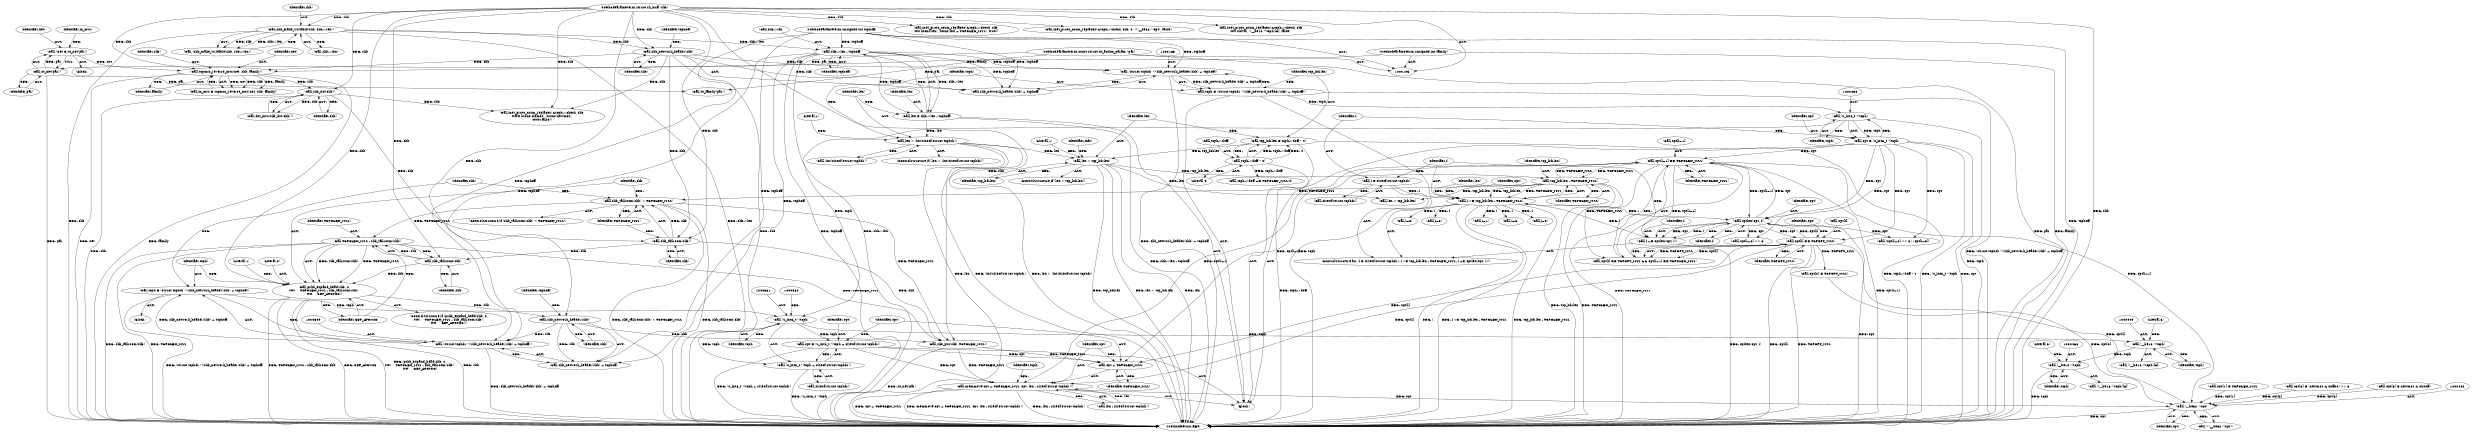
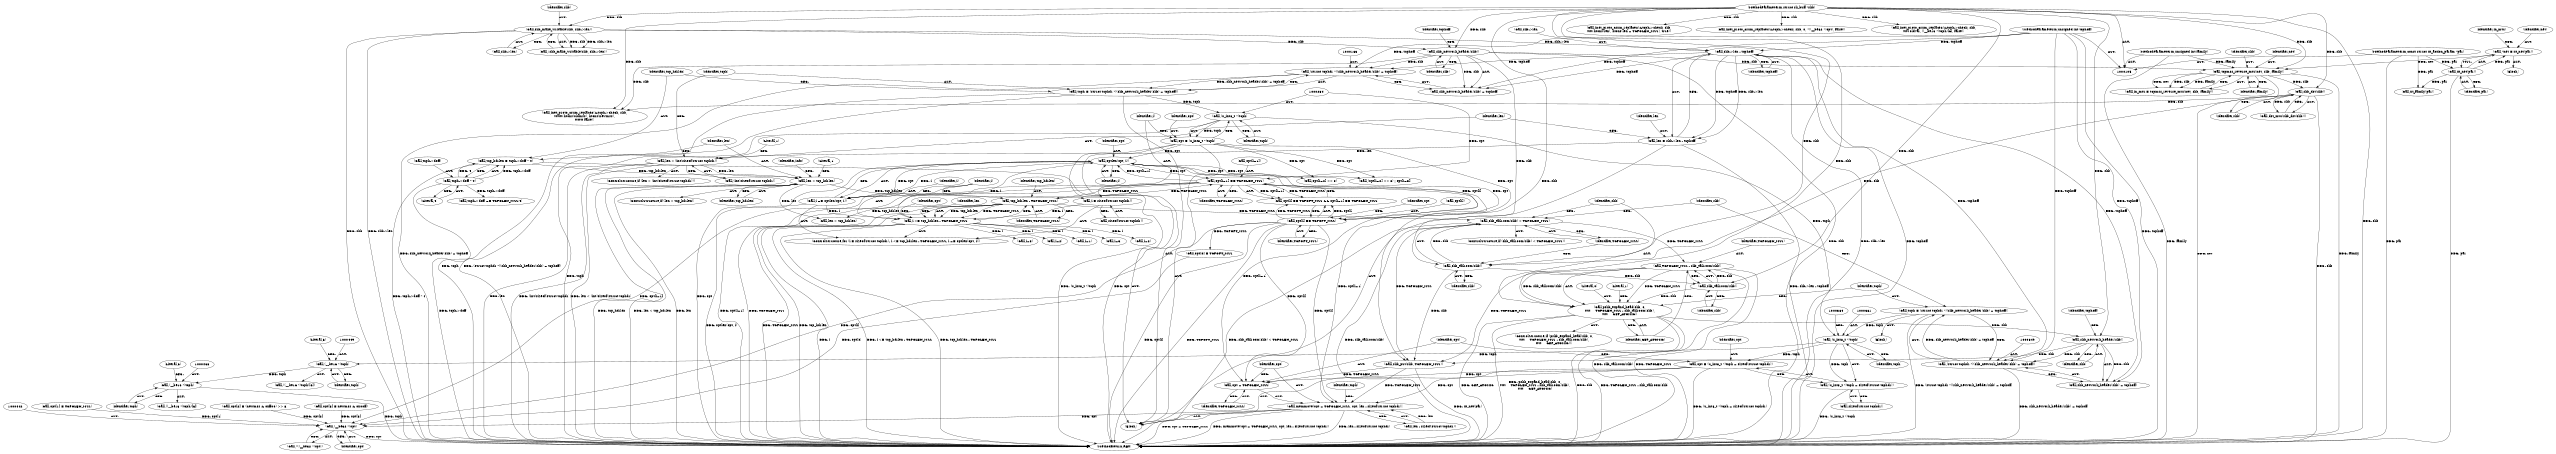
edge "(Call,opt = (u_int8_t *)tcph)" -> "(Call,opt[i+1] == TCPOLEN_MSS)": now "1000234" -> "(Call,opt[i+1] == TCPOLEN_MSS)"
